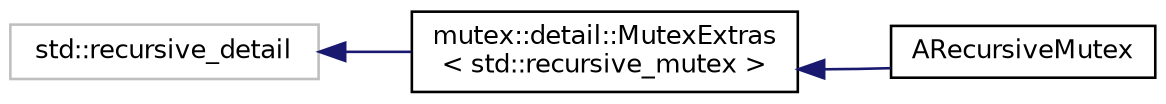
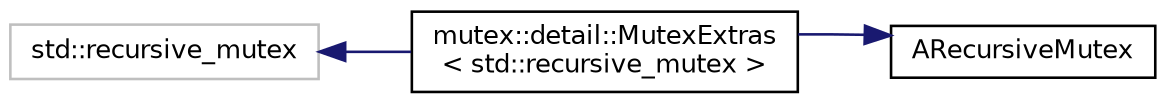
node "std::recursive_detail": label "std::recursive_detail" -> "std::recursive_mutex"
edge "ARecursiveMutex" -> "mutex::detail::MutexExtras < std::recursive_mutex >": reversed
